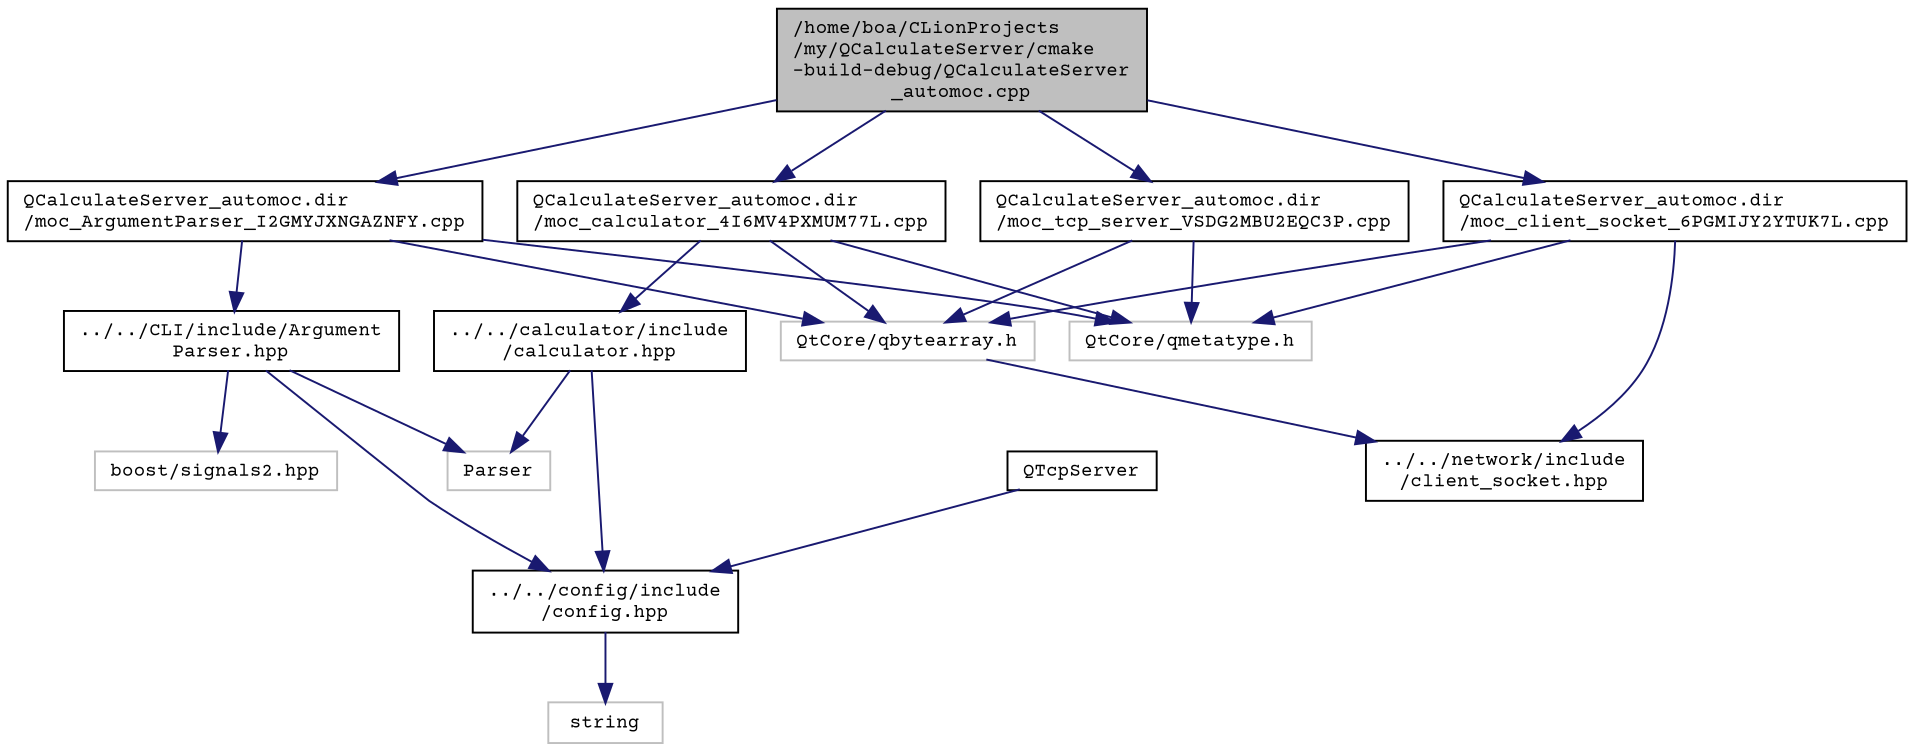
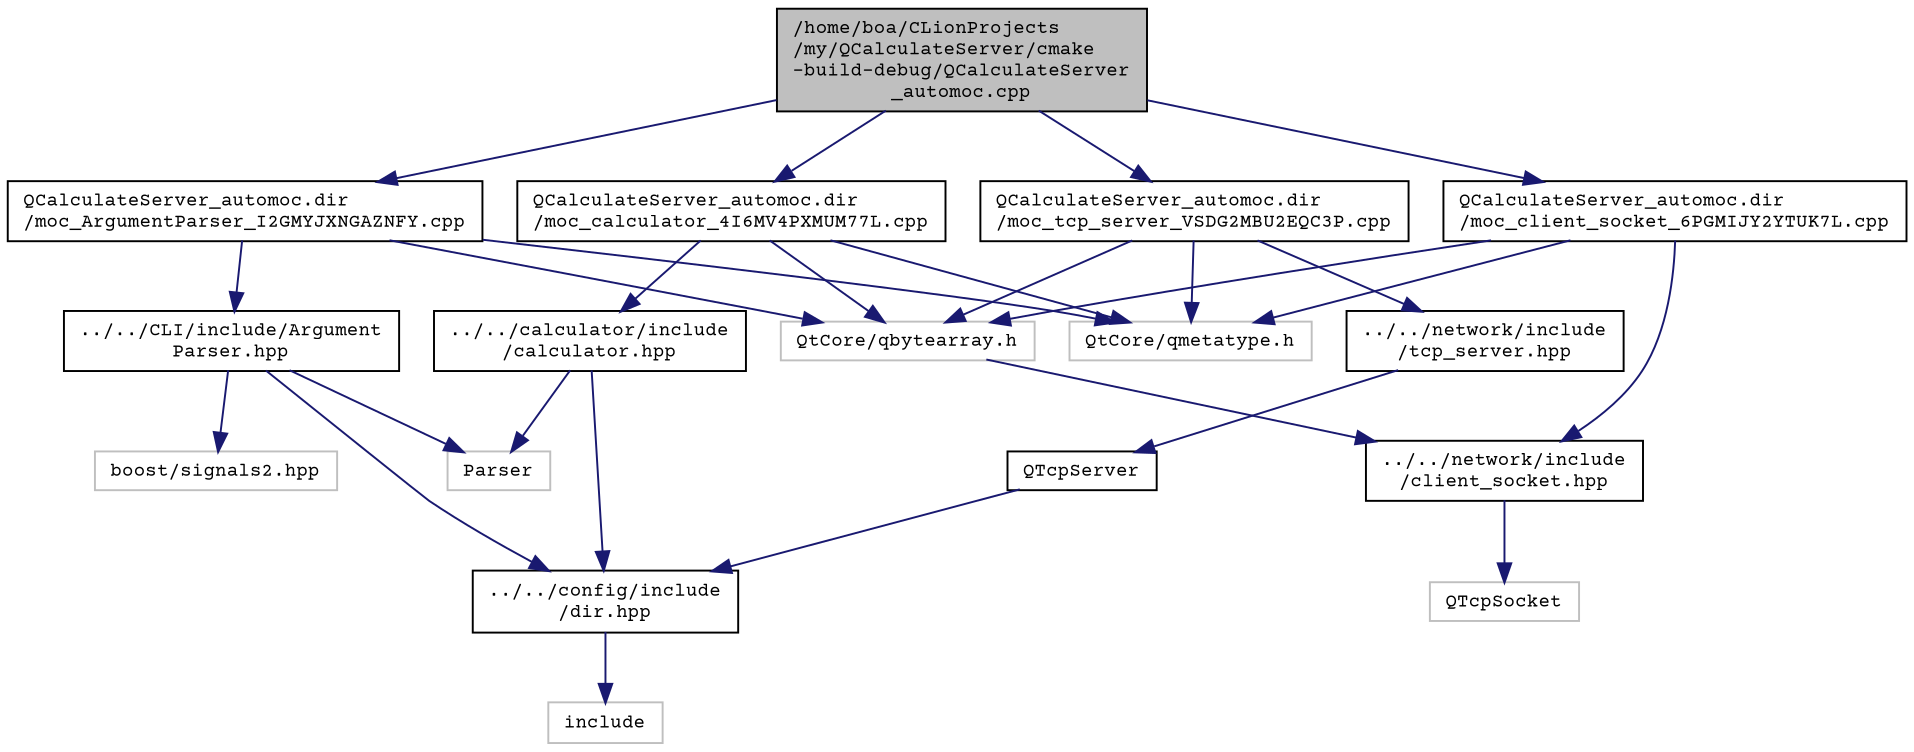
node "../../network/include /tcp_server.hpp": added
node "../../config/include /config.hpp": label "../../config/include /config.hpp" -> "../../config/include /dir.hpp"
node "QTcpSocket": added
node "string": label "string" -> "include"
